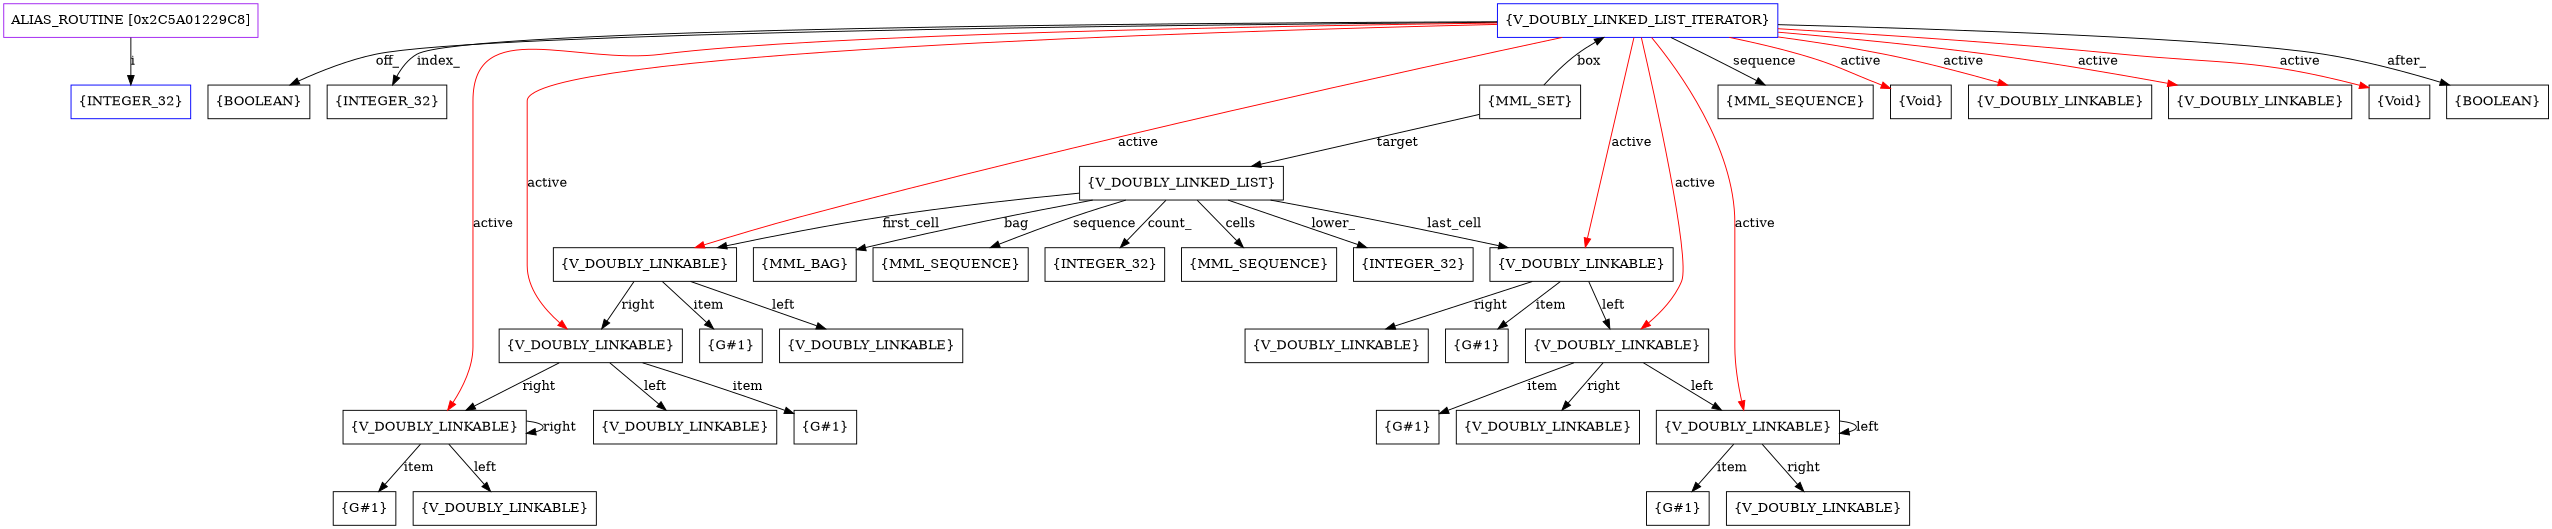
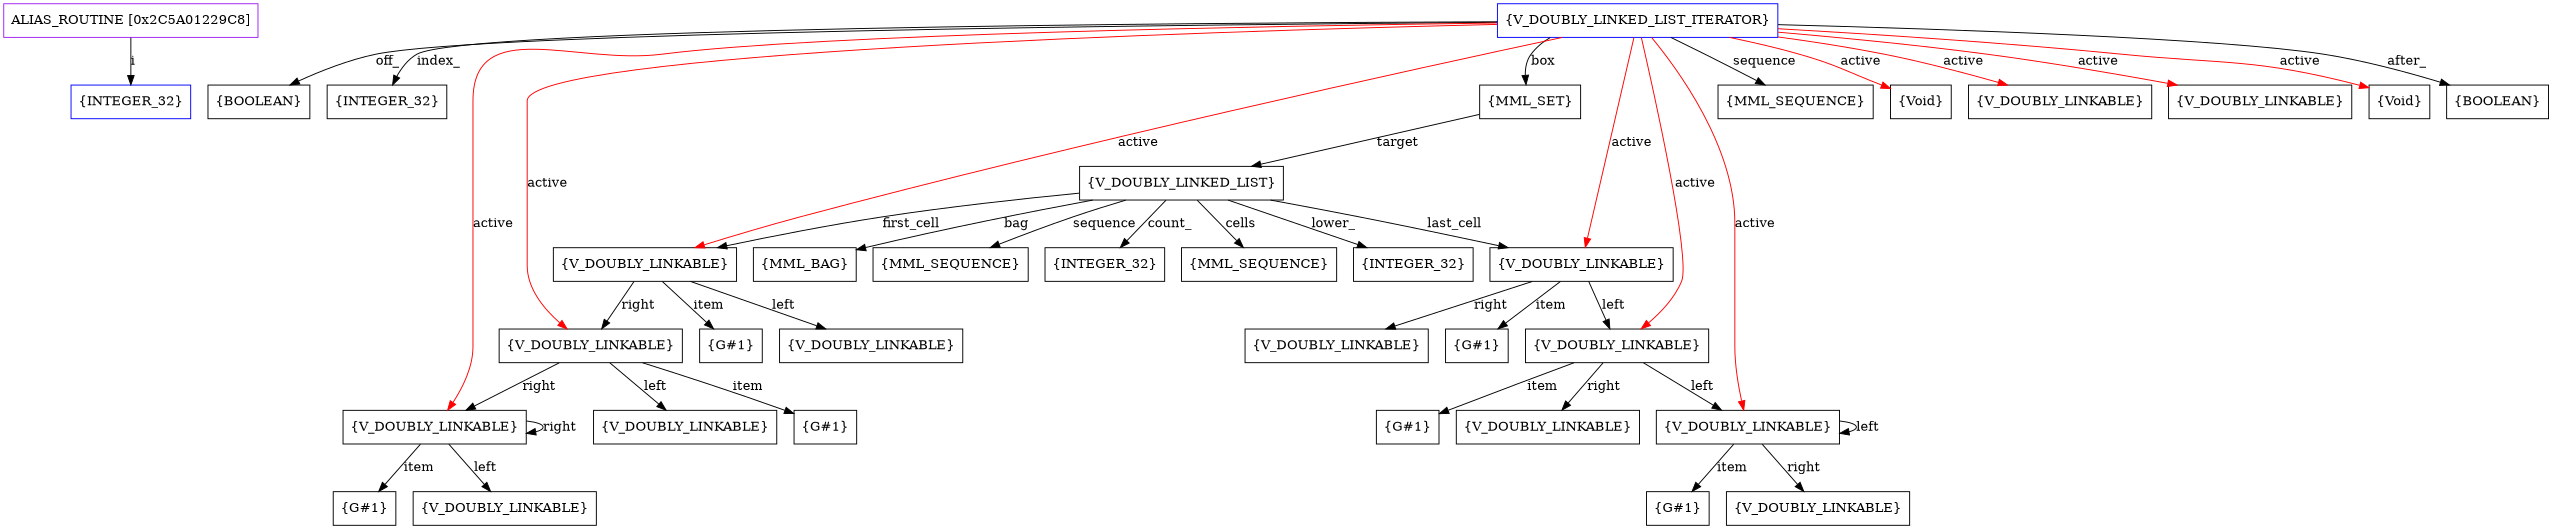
edge "{MML_SET}" -> "{V_DOUBLY_LINKED_LIST_ITERATOR}": reversed
